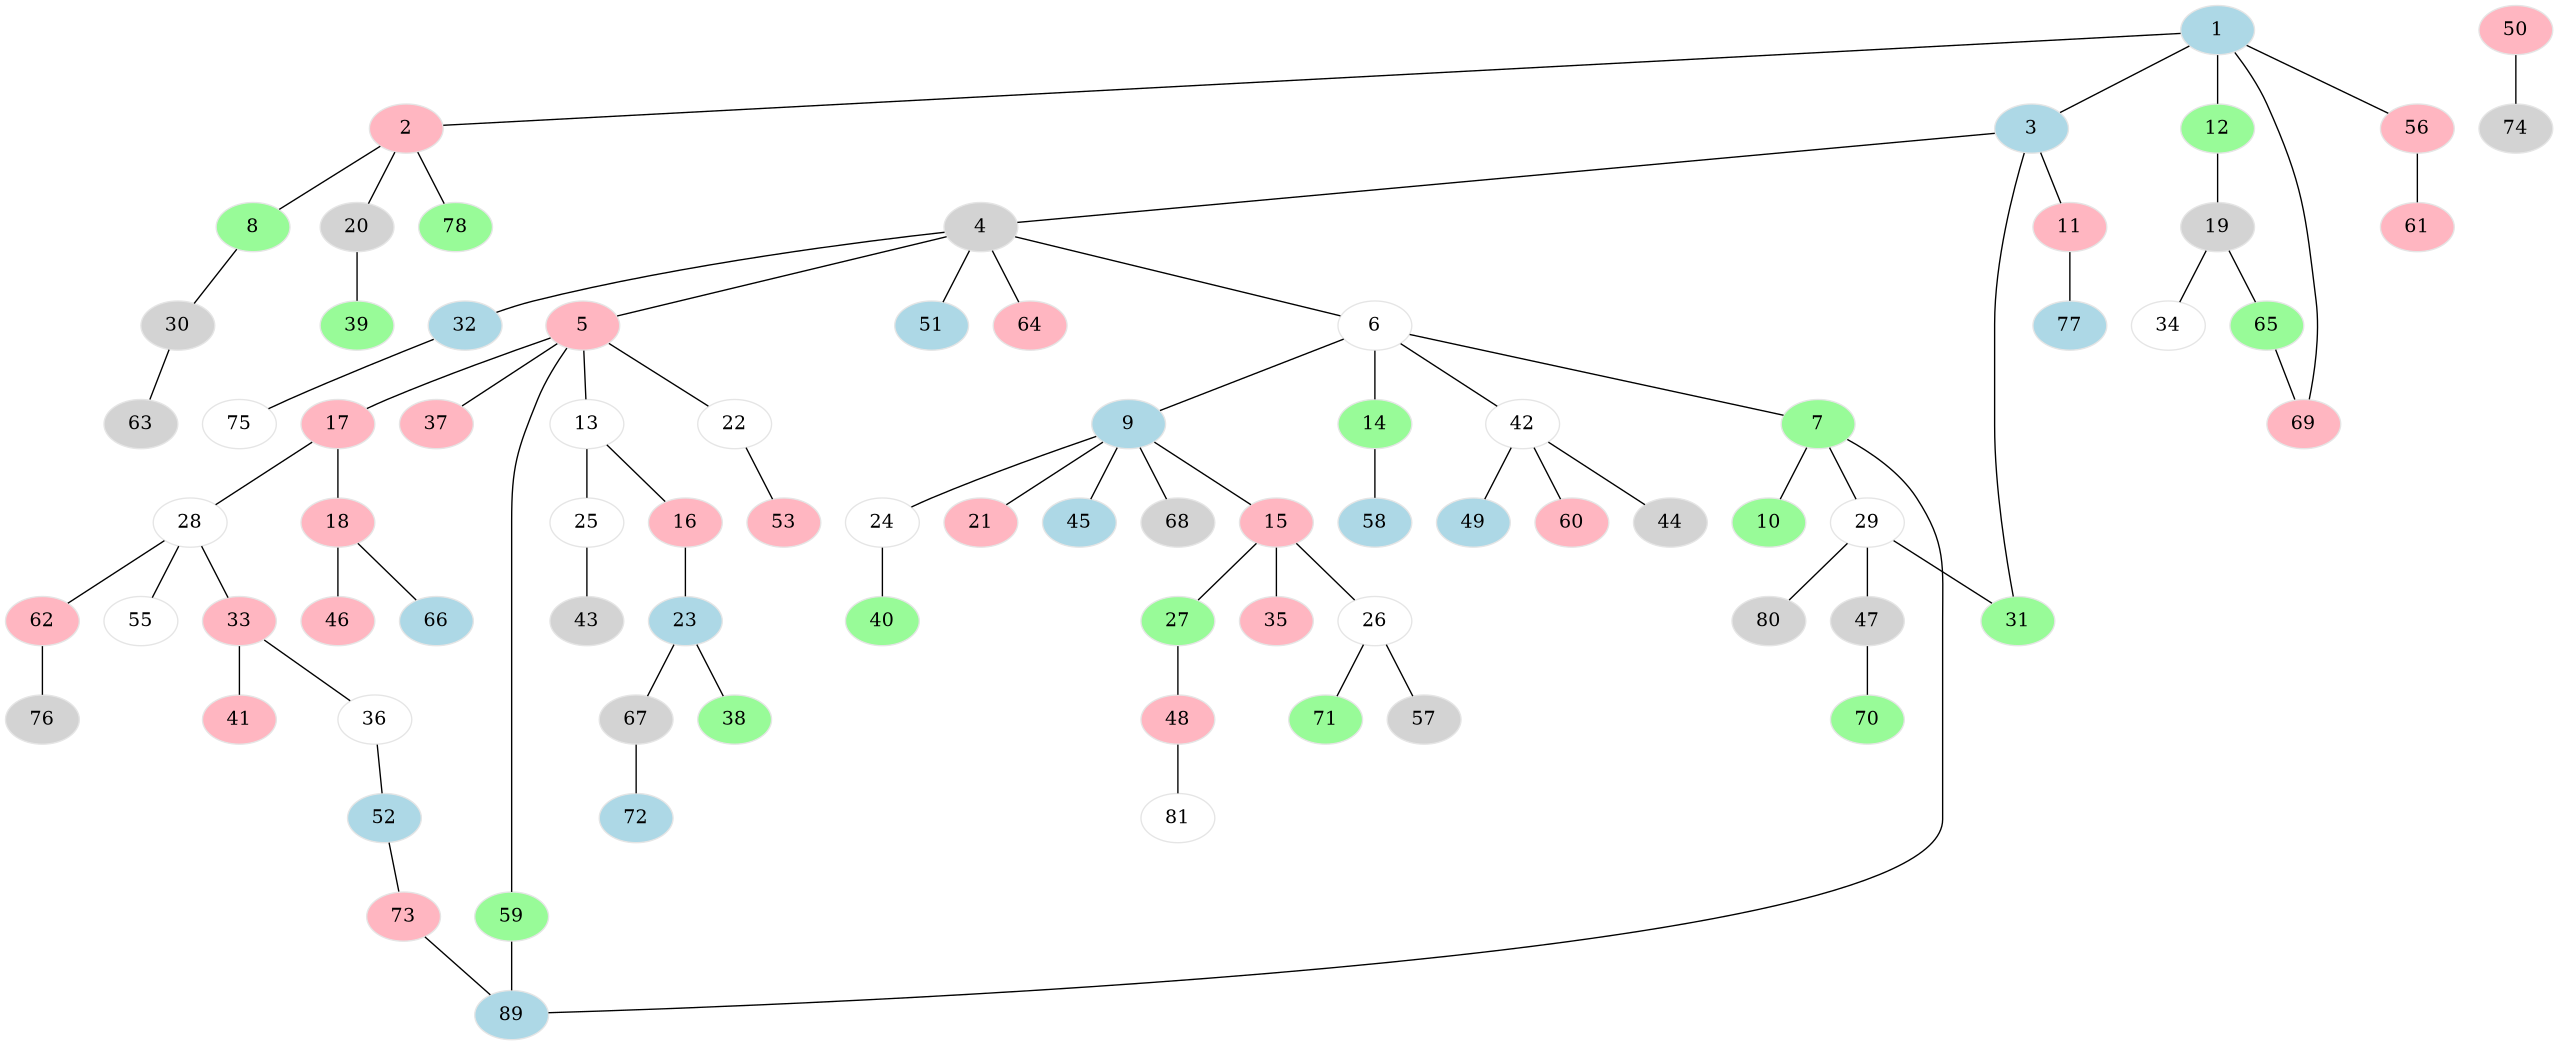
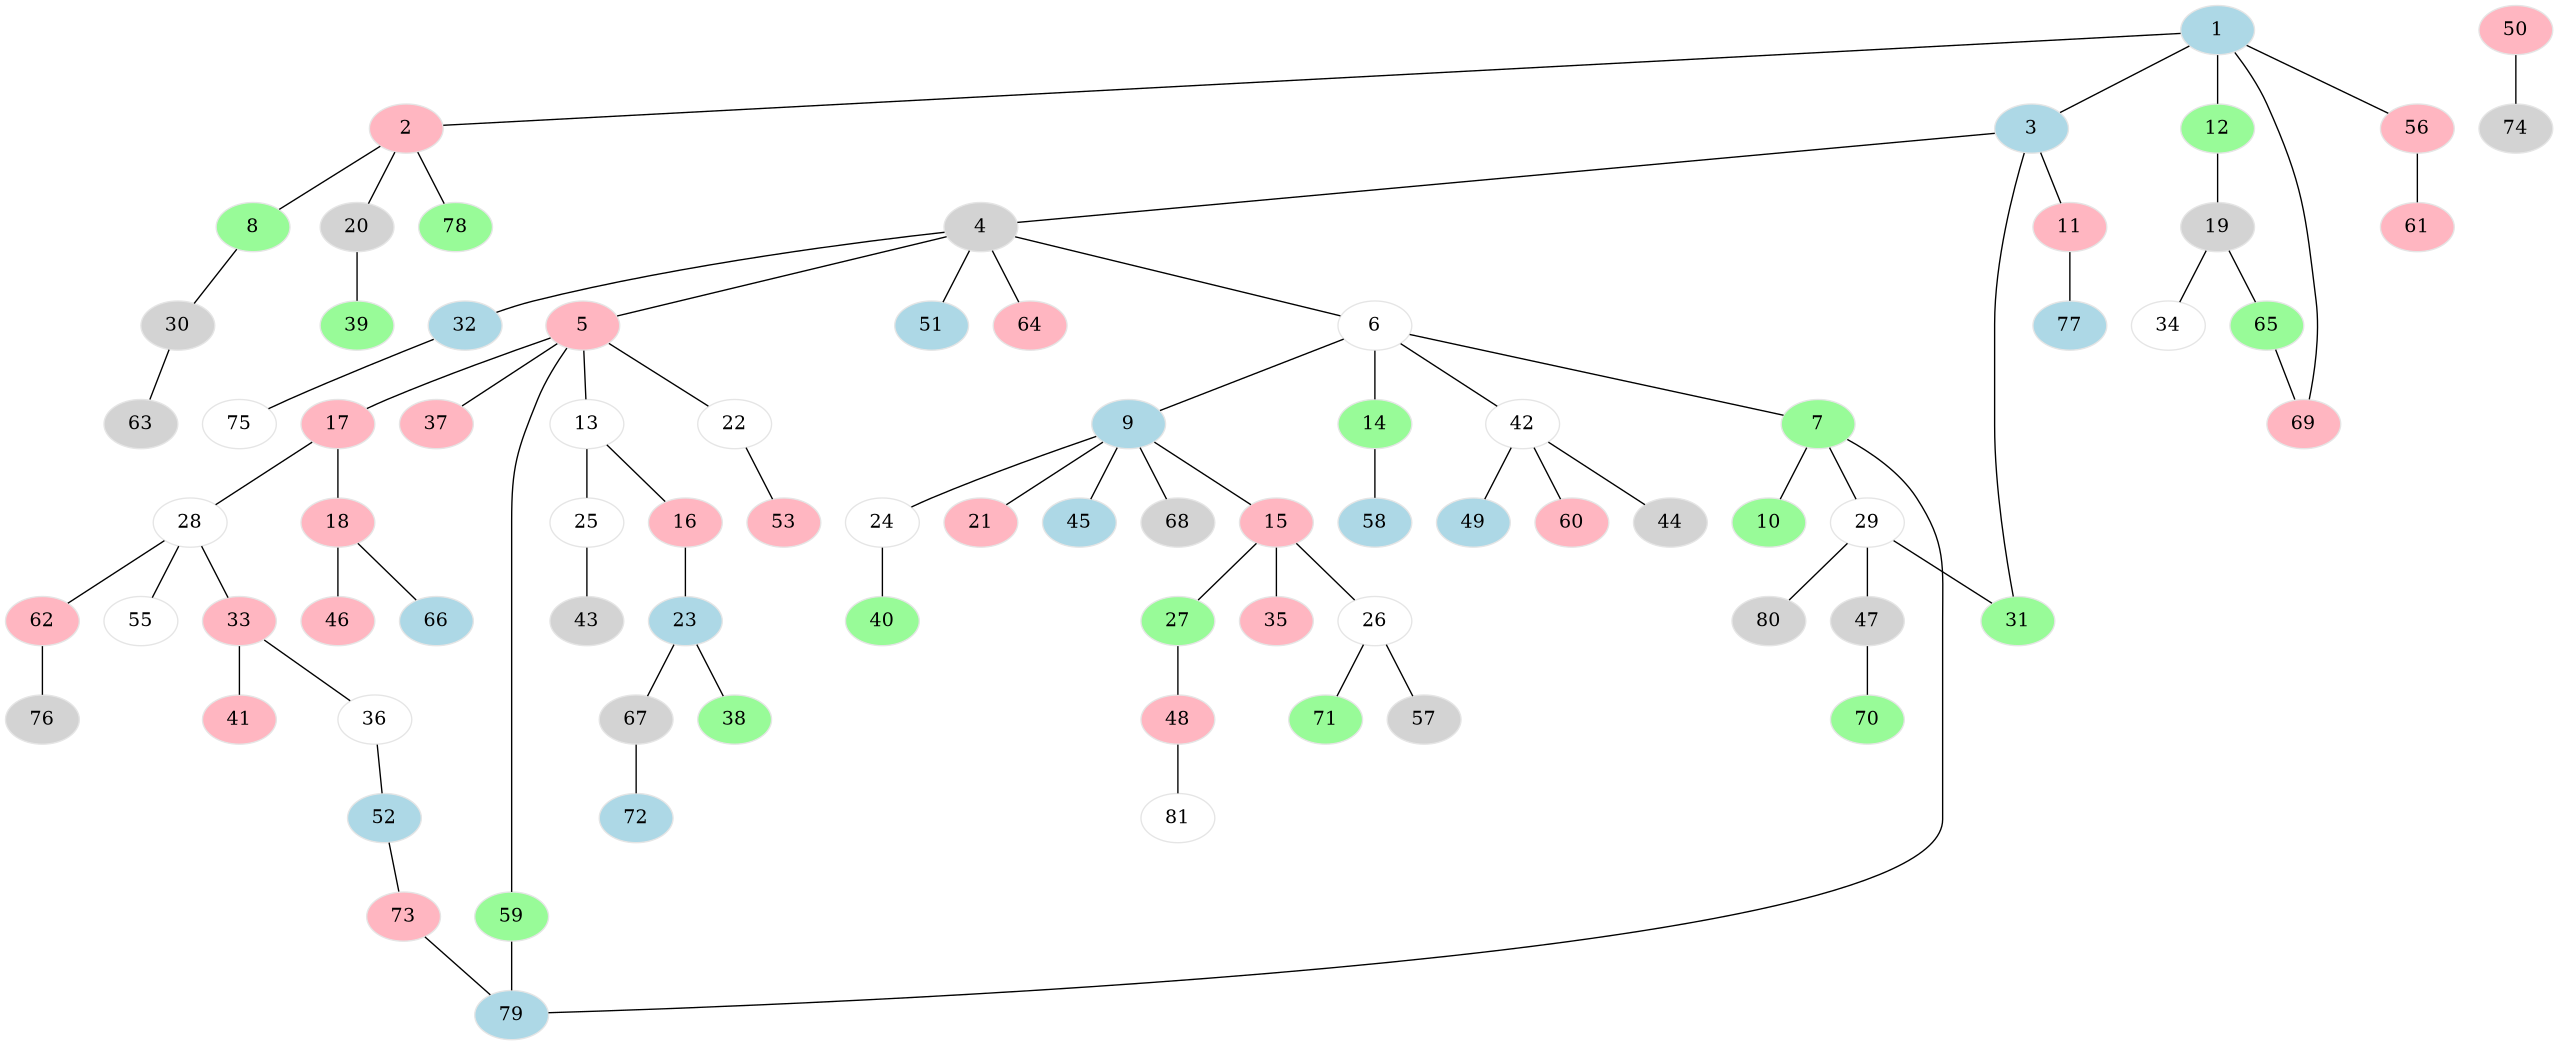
node "89": label "89" -> "79"
